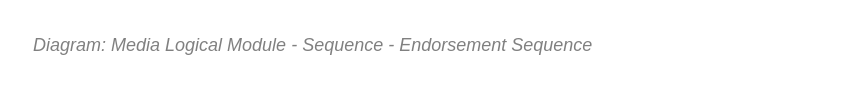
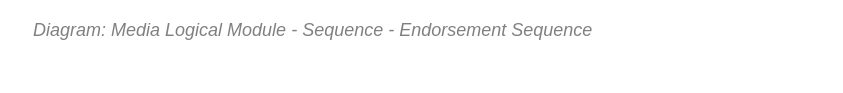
node "Diagram: Media Logical Module - Sequence - Endorsement Sequence": moved (421, 46) -> (421, 31)
